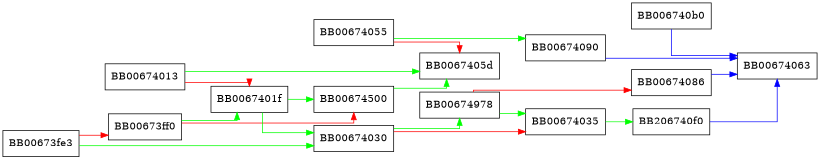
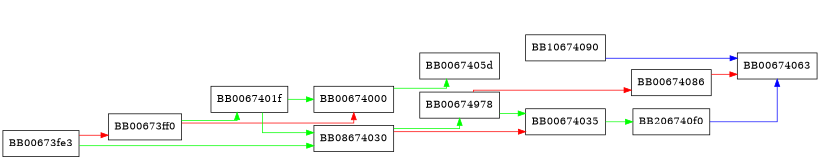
node "BB006740b0": removed
node "BB00674055": removed
node "BB00674090": label "BB00674090" -> "BB10674090"
edge "BB00674086" -> "BB00674063": color blue -> red
node "BB00674013": removed
node "BB00674500": label "BB00674500" -> "BB00674000"
node "BB00674030": label "BB00674030" -> "BB08674030"
